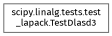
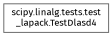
node "scipy.linalg.tests.test _lapack.TestDlasd3": label "scipy.linalg.tests.test _lapack.TestDlasd3" -> "scipy.linalg.tests.test _lapack.TestDlasd4"
